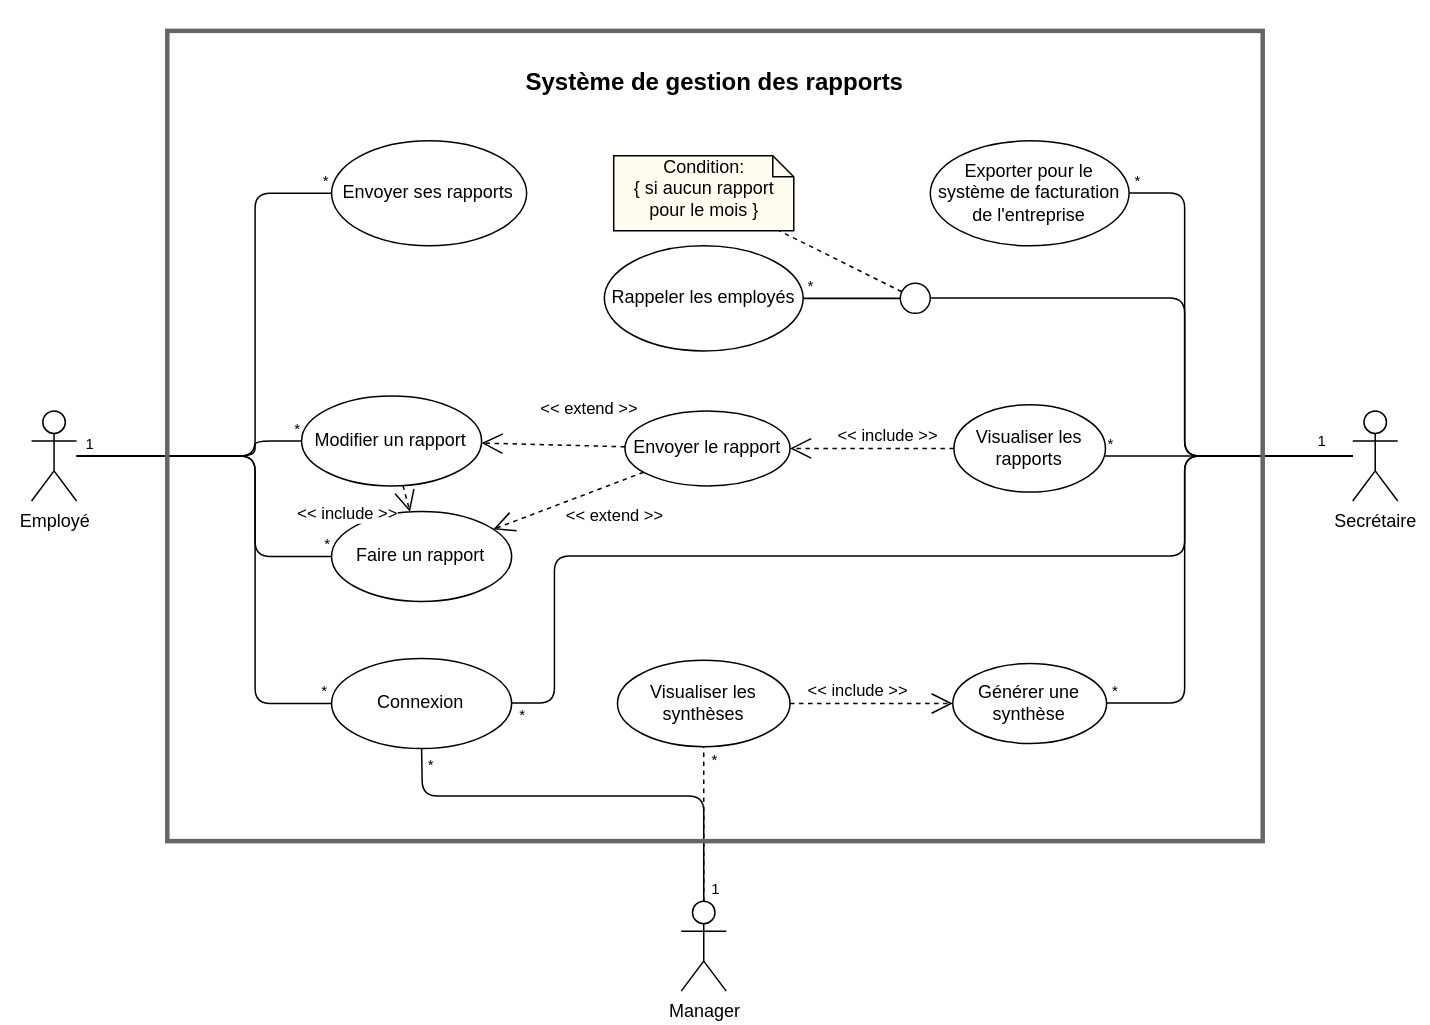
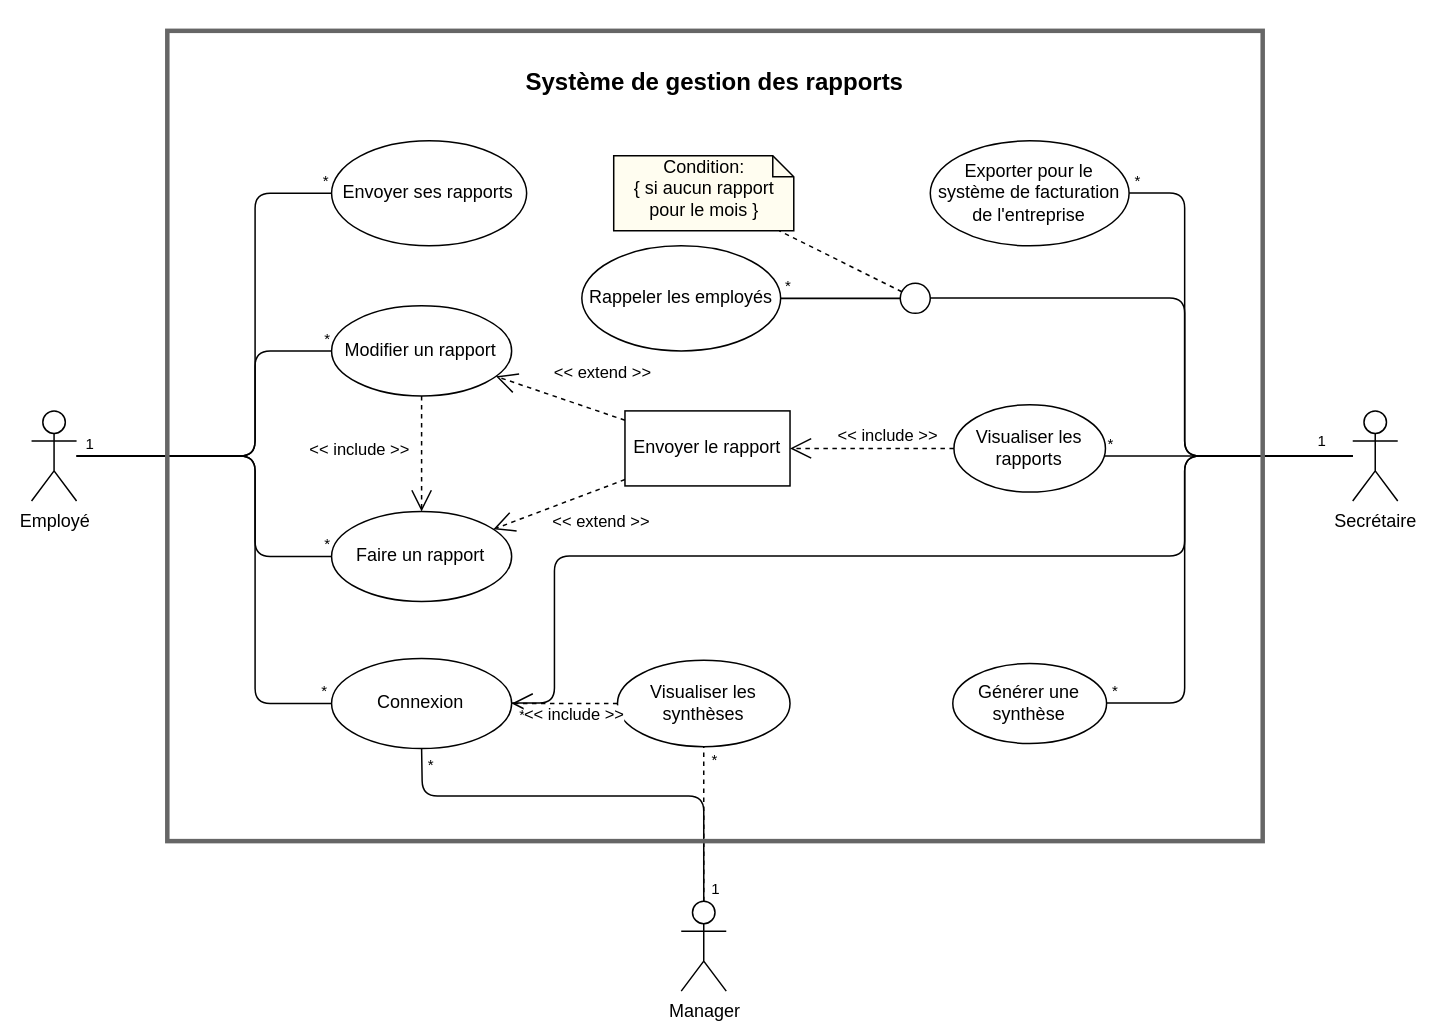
node "Rappeler les employés": moved (704, 298) -> (681, 298)
node "Modifier un rapport": moved (391, 441) -> (421, 351)
node "Envoyer le rapport": shape ellipse -> rectangle
edge "Visualiser les synthèses" -> "Générer une synthèse": now "Visualiser les synthèses" -> "Connexion"
